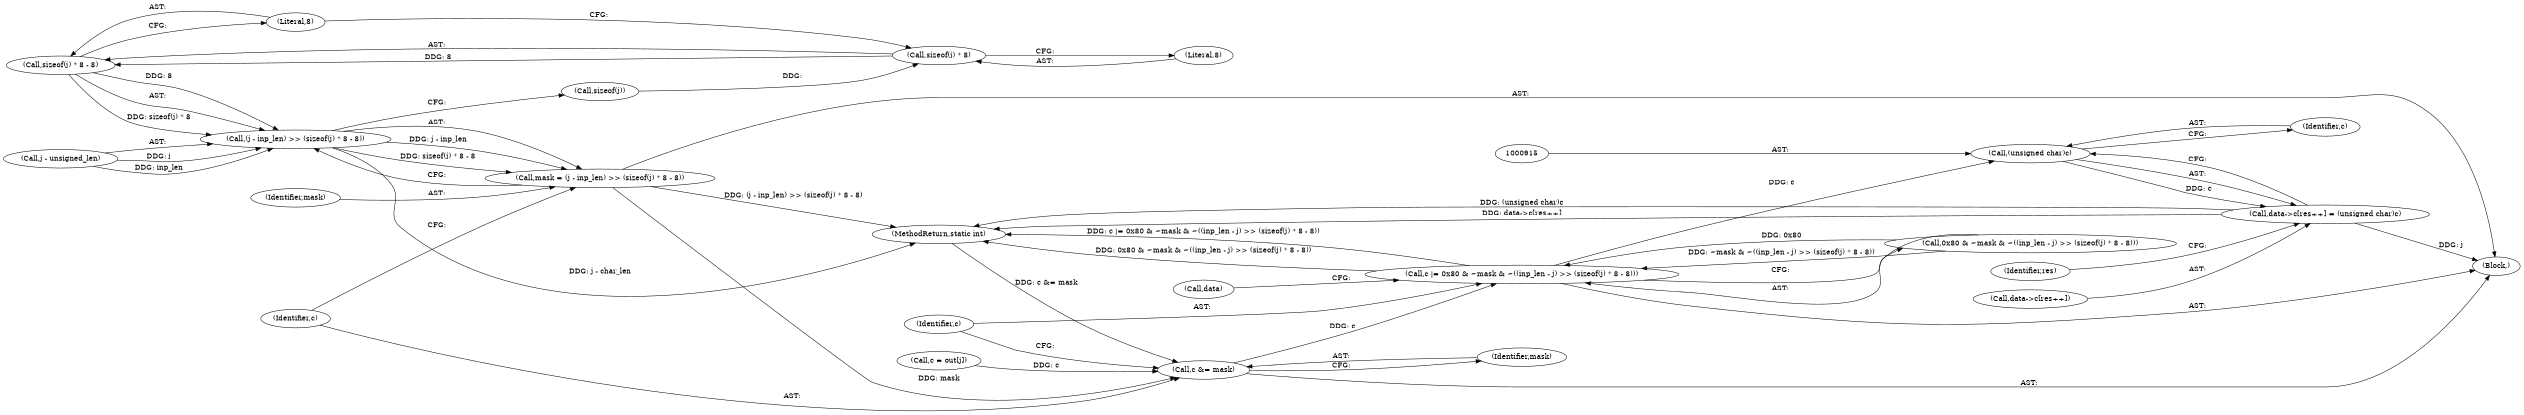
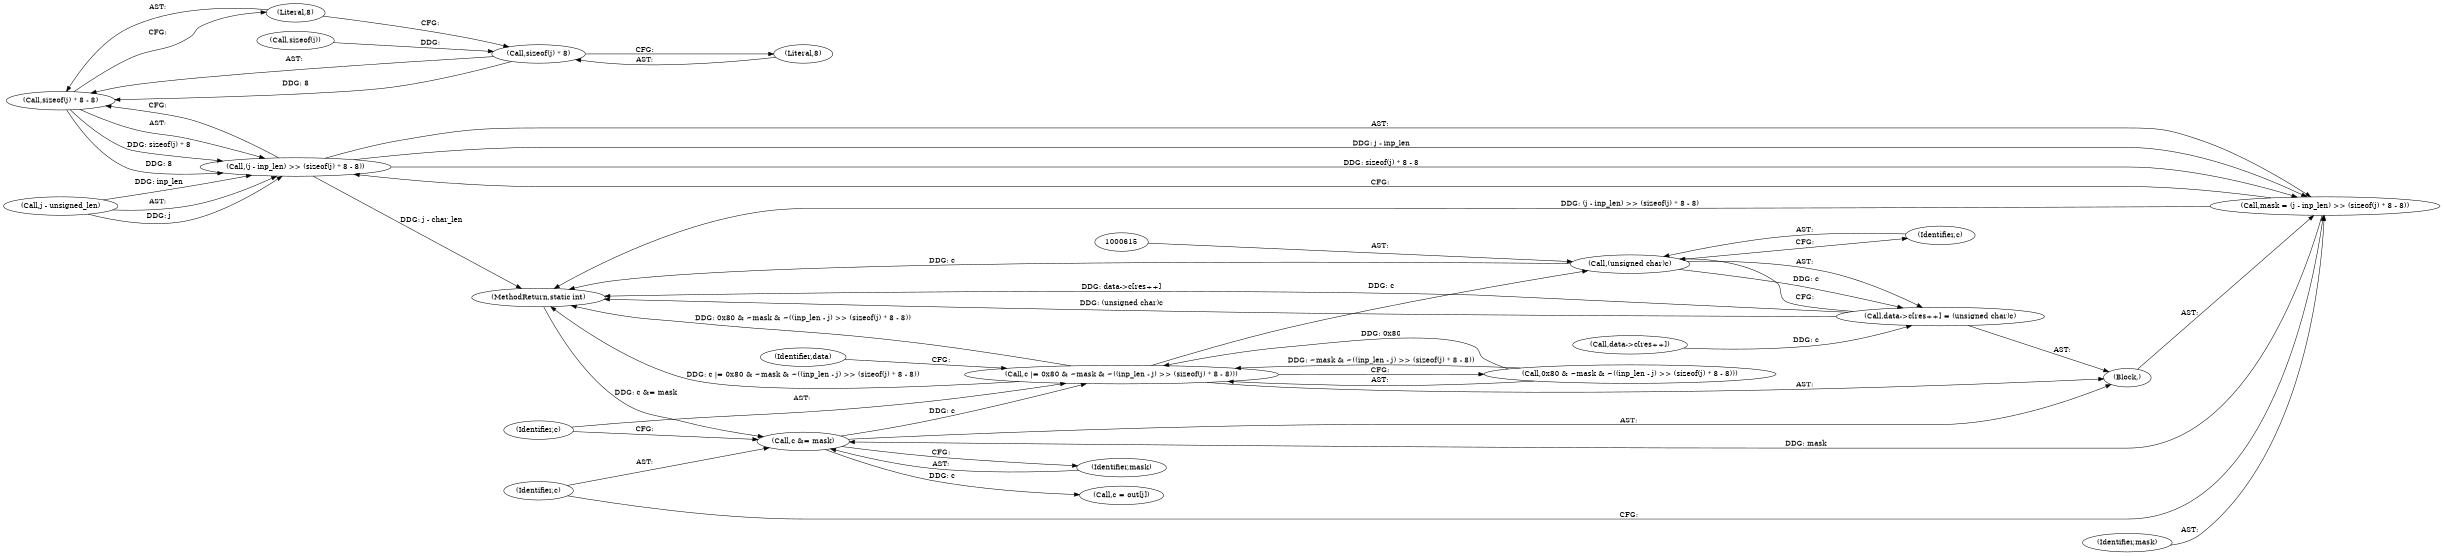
edge "(Call,mask = (j - inp_len) >> (sizeof(j) * 8 - 8))" -> "(Block,)": reversed
edge "(Call,(j - inp_len) >> (sizeof(j) * 8 - 8))" -> "(Call,sizeof(j))": now "(Call,(j - inp_len) >> (sizeof(j) * 8 - 8))" -> "(Call,sizeof(j) * 8 - 8)"
node "1000915": label "1000915" -> "1000615"
edge "(Call,data->c[res++] = (unsigned char)c)" -> "(Block,)": label "DDG: j" -> "AST: "
edge "(Call,(unsigned char)c)" -> "(MethodReturn,static int)": added, label "DDG: c"
edge "(Call,data->c[res++])" -> "(Call,data->c[res++] = (unsigned char)c)": label "AST: " -> "DDG: c"
node "(Identifier,res)": removed
node "(Call,data)": label "(Call,data)" -> "(Identifier,data)"
edge "(Call,c = out[j])" -> "(Call,c &= mask)": reversed
